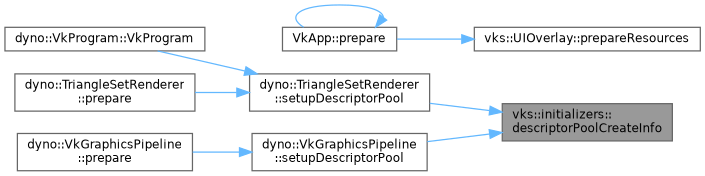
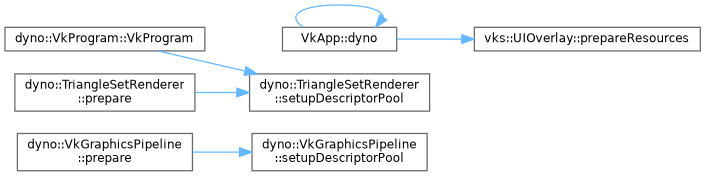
node "VkApp::prepare": label "VkApp::prepare" -> "VkApp::dyno"
node "vks::initializers:: descriptorPoolCreateInfo": removed
